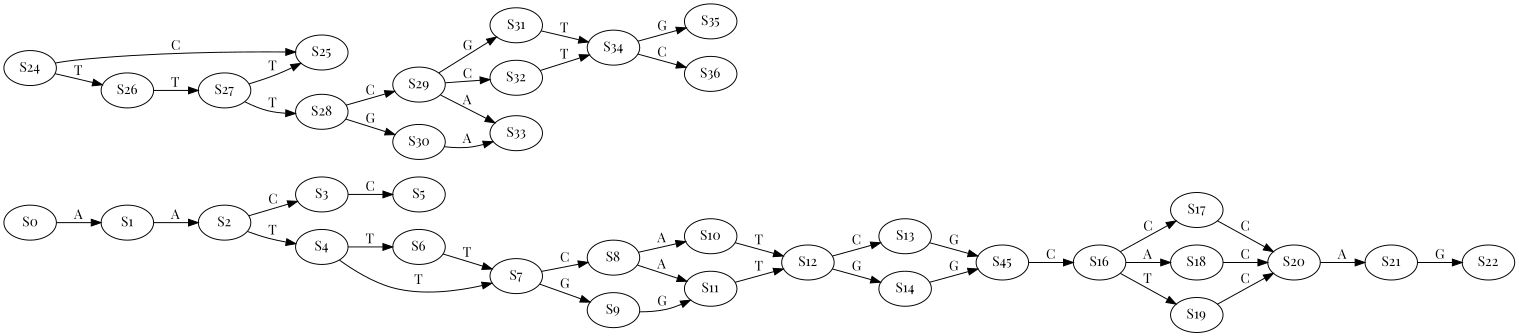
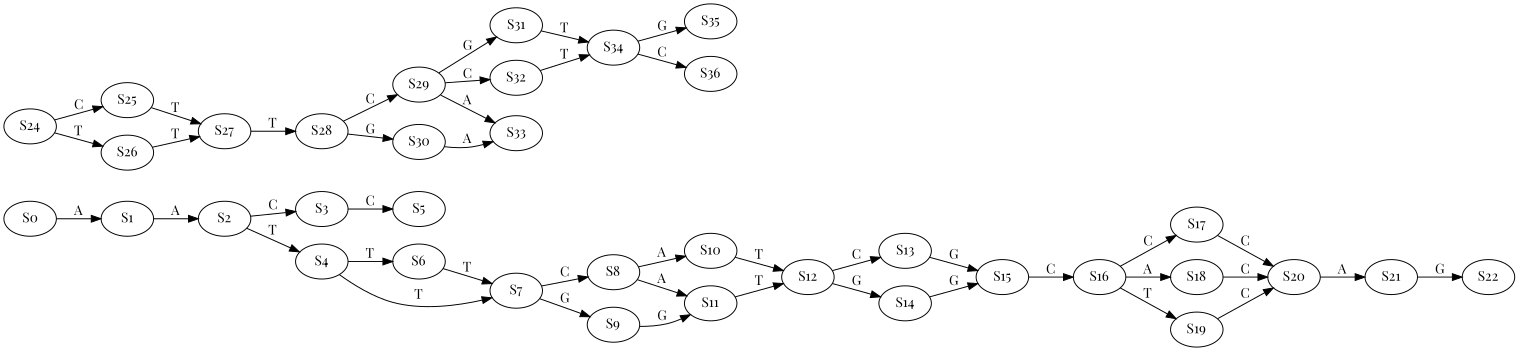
edge "S27" -> "S25": reversed
node "S45": label "S45" -> "S15"
